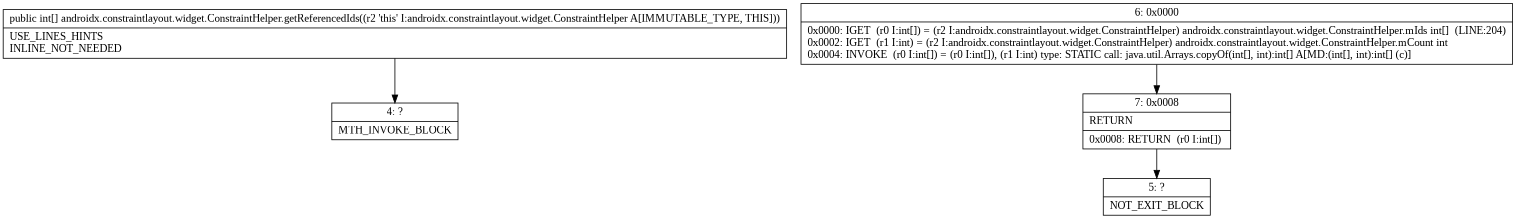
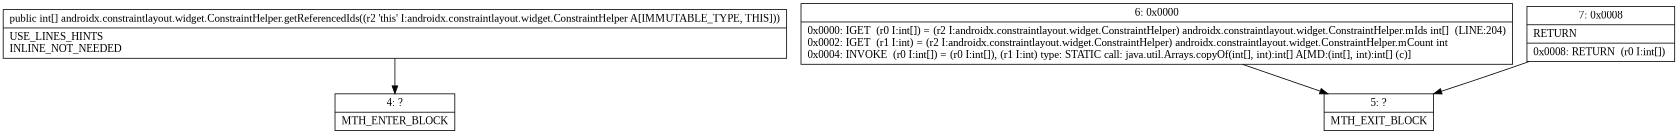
edge "6: 0x0000" -> "7: 0x0008": now "6: 0x0000" -> "5: ?"
node "4: ?": text "MTH_INVOKE_BLOCK" -> "MTH_ENTER_BLOCK"
node "5: ?": text "NOT_EXIT_BLOCK" -> "MTH_EXIT_BLOCK"
